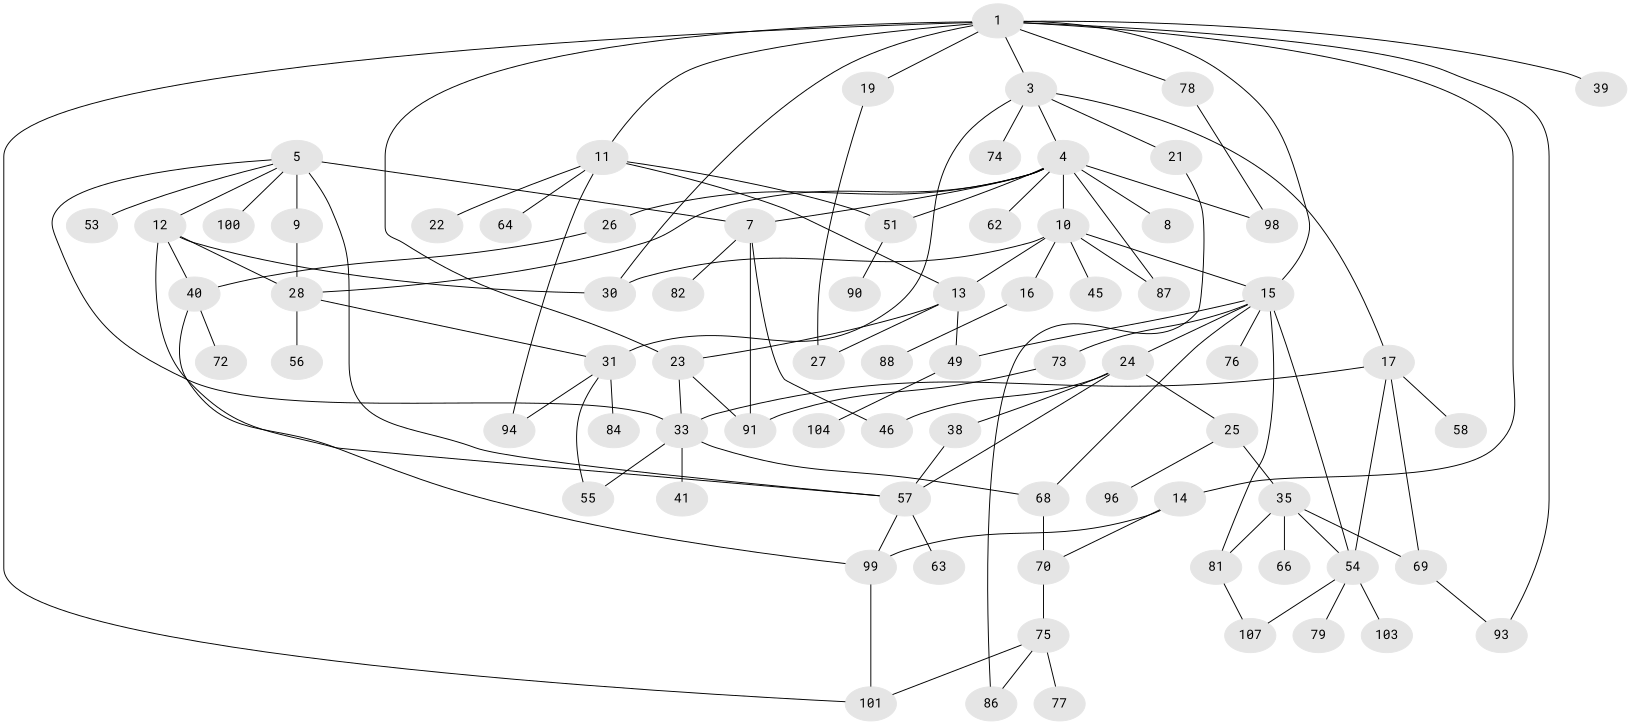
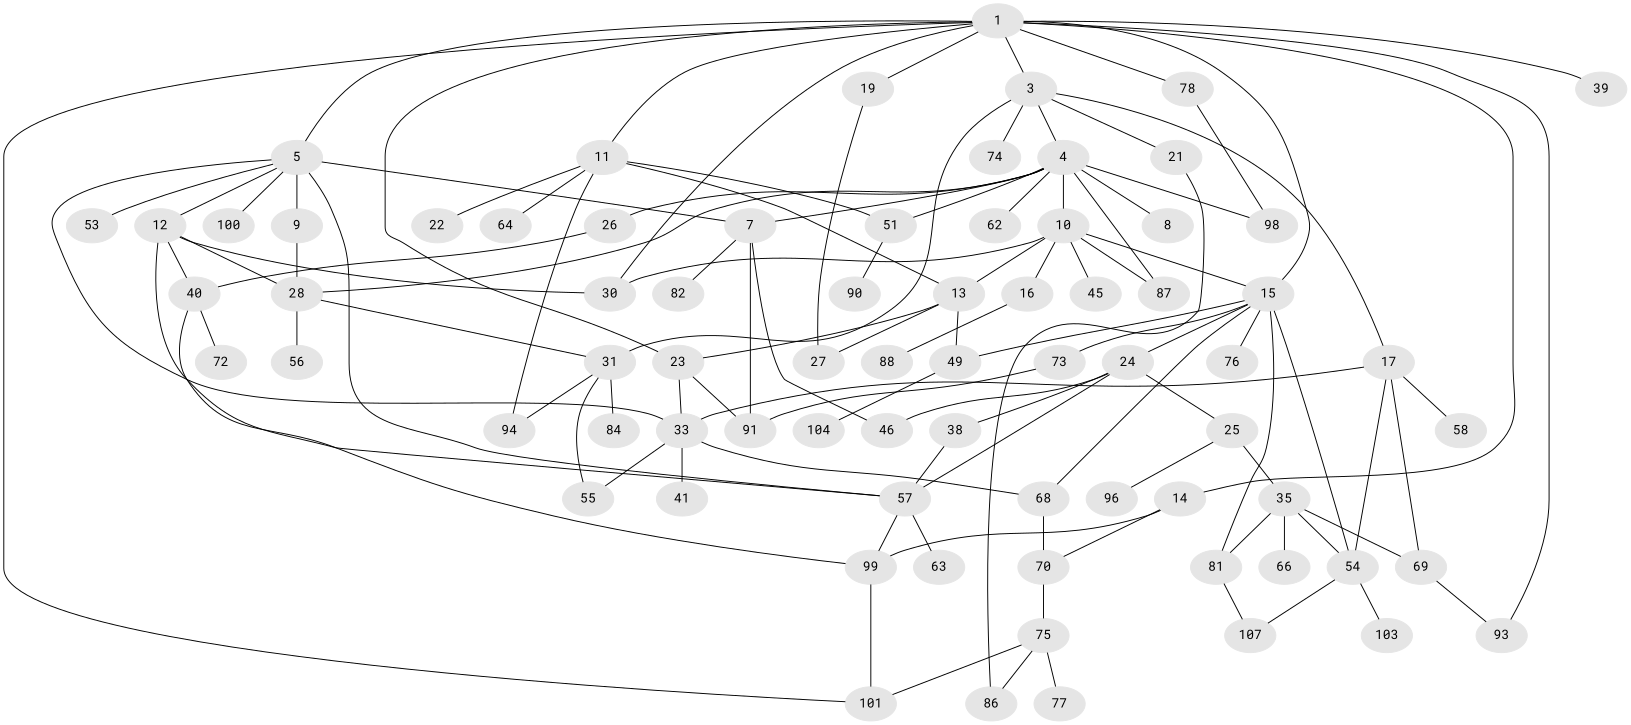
edge "1" -- "5": added
node "79": removed
